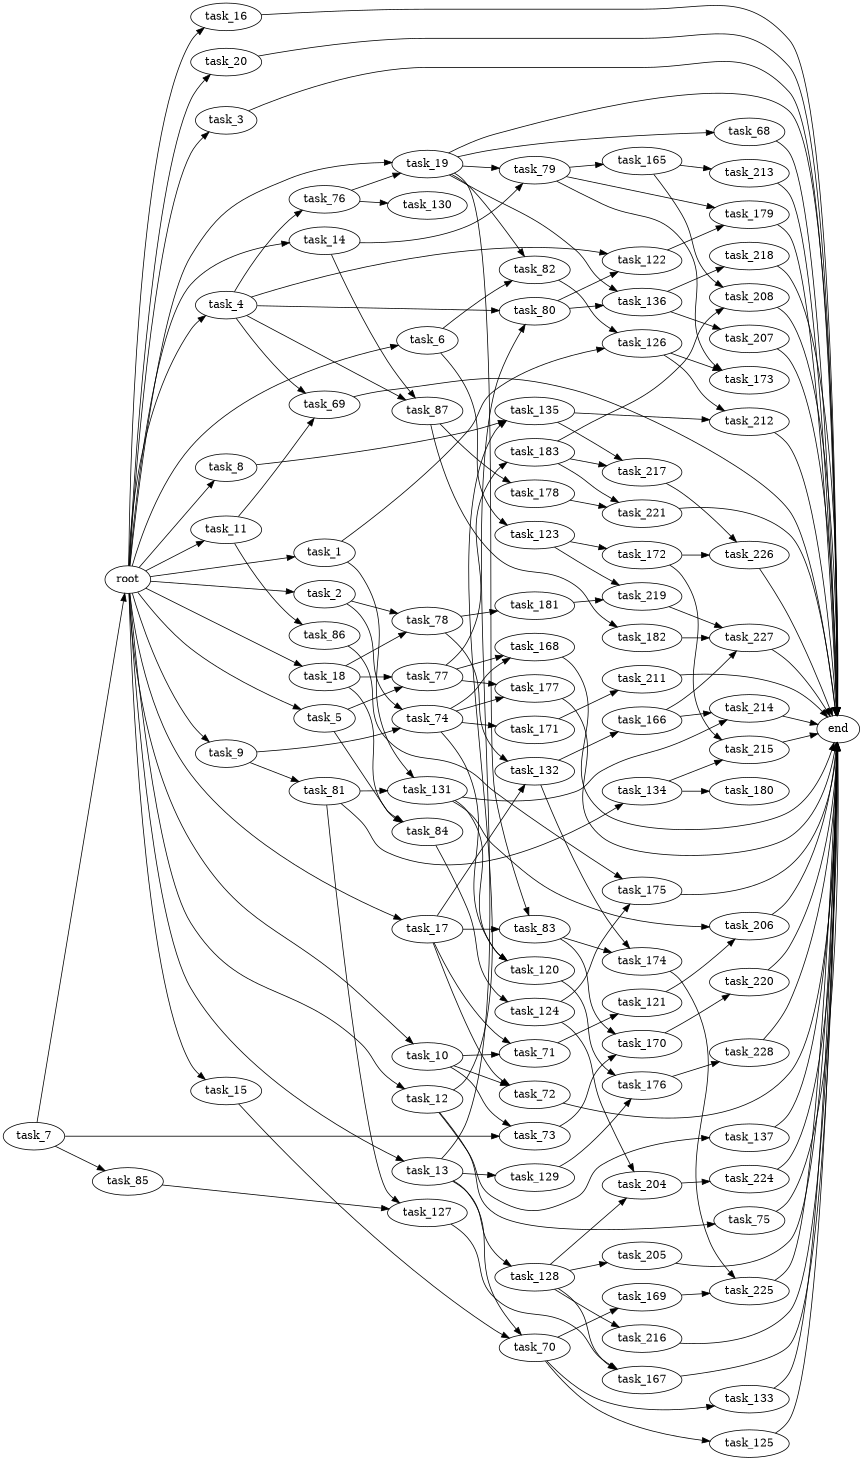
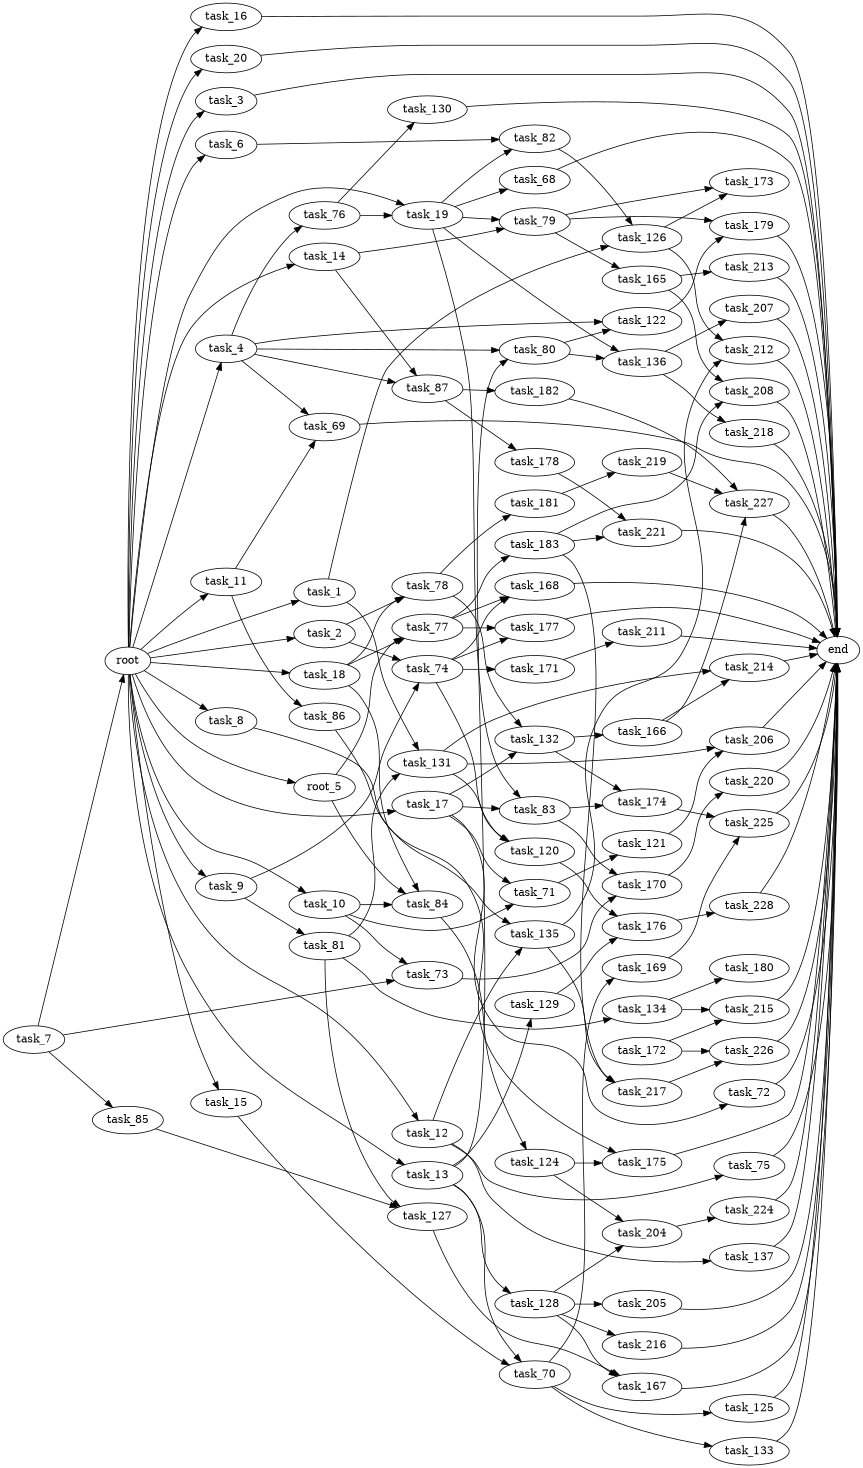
edge "task_19" -> "end": now "task_130" -> "end"
node "task_123": removed
node "task_5": label "task_5" -> "root_5"
edge "task_10" -> "task_72": now "task_10" -> "task_84"
